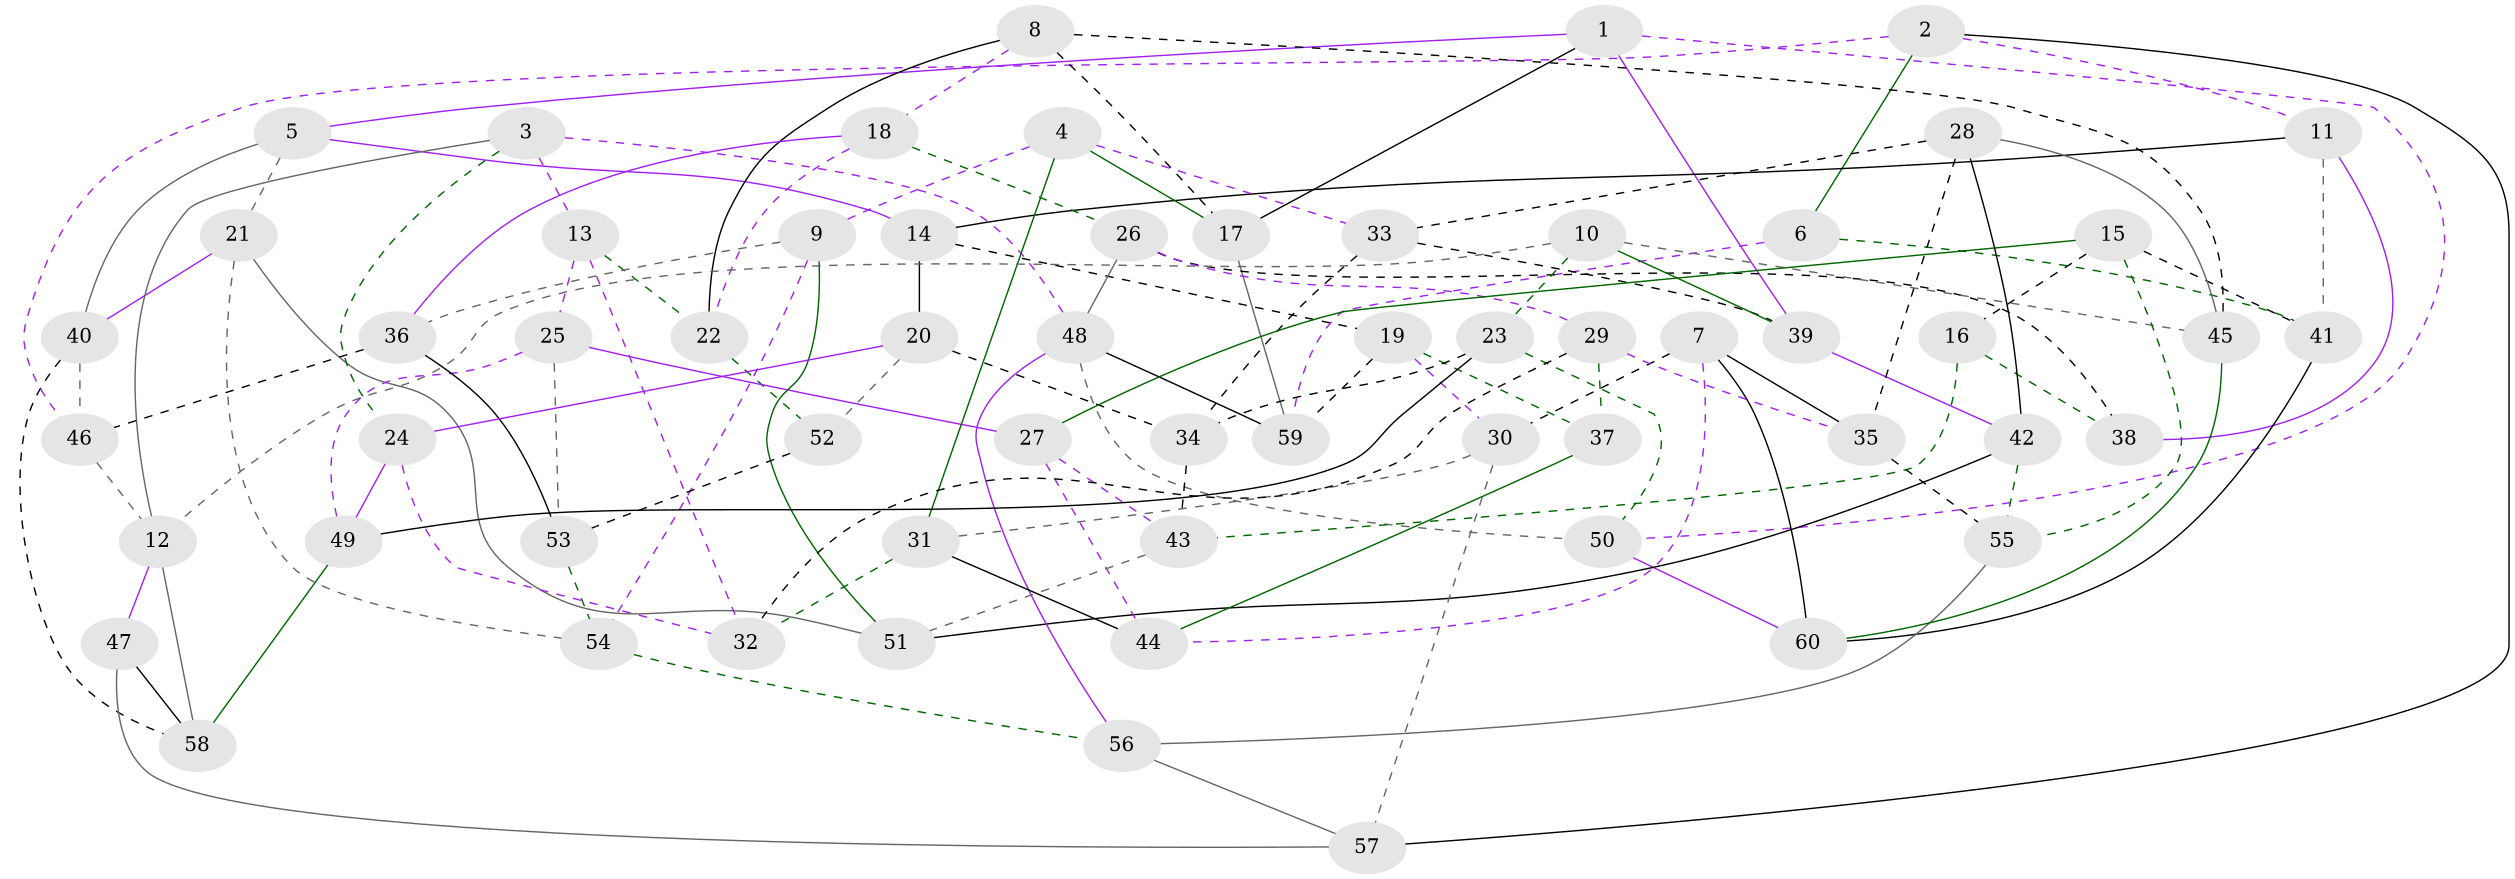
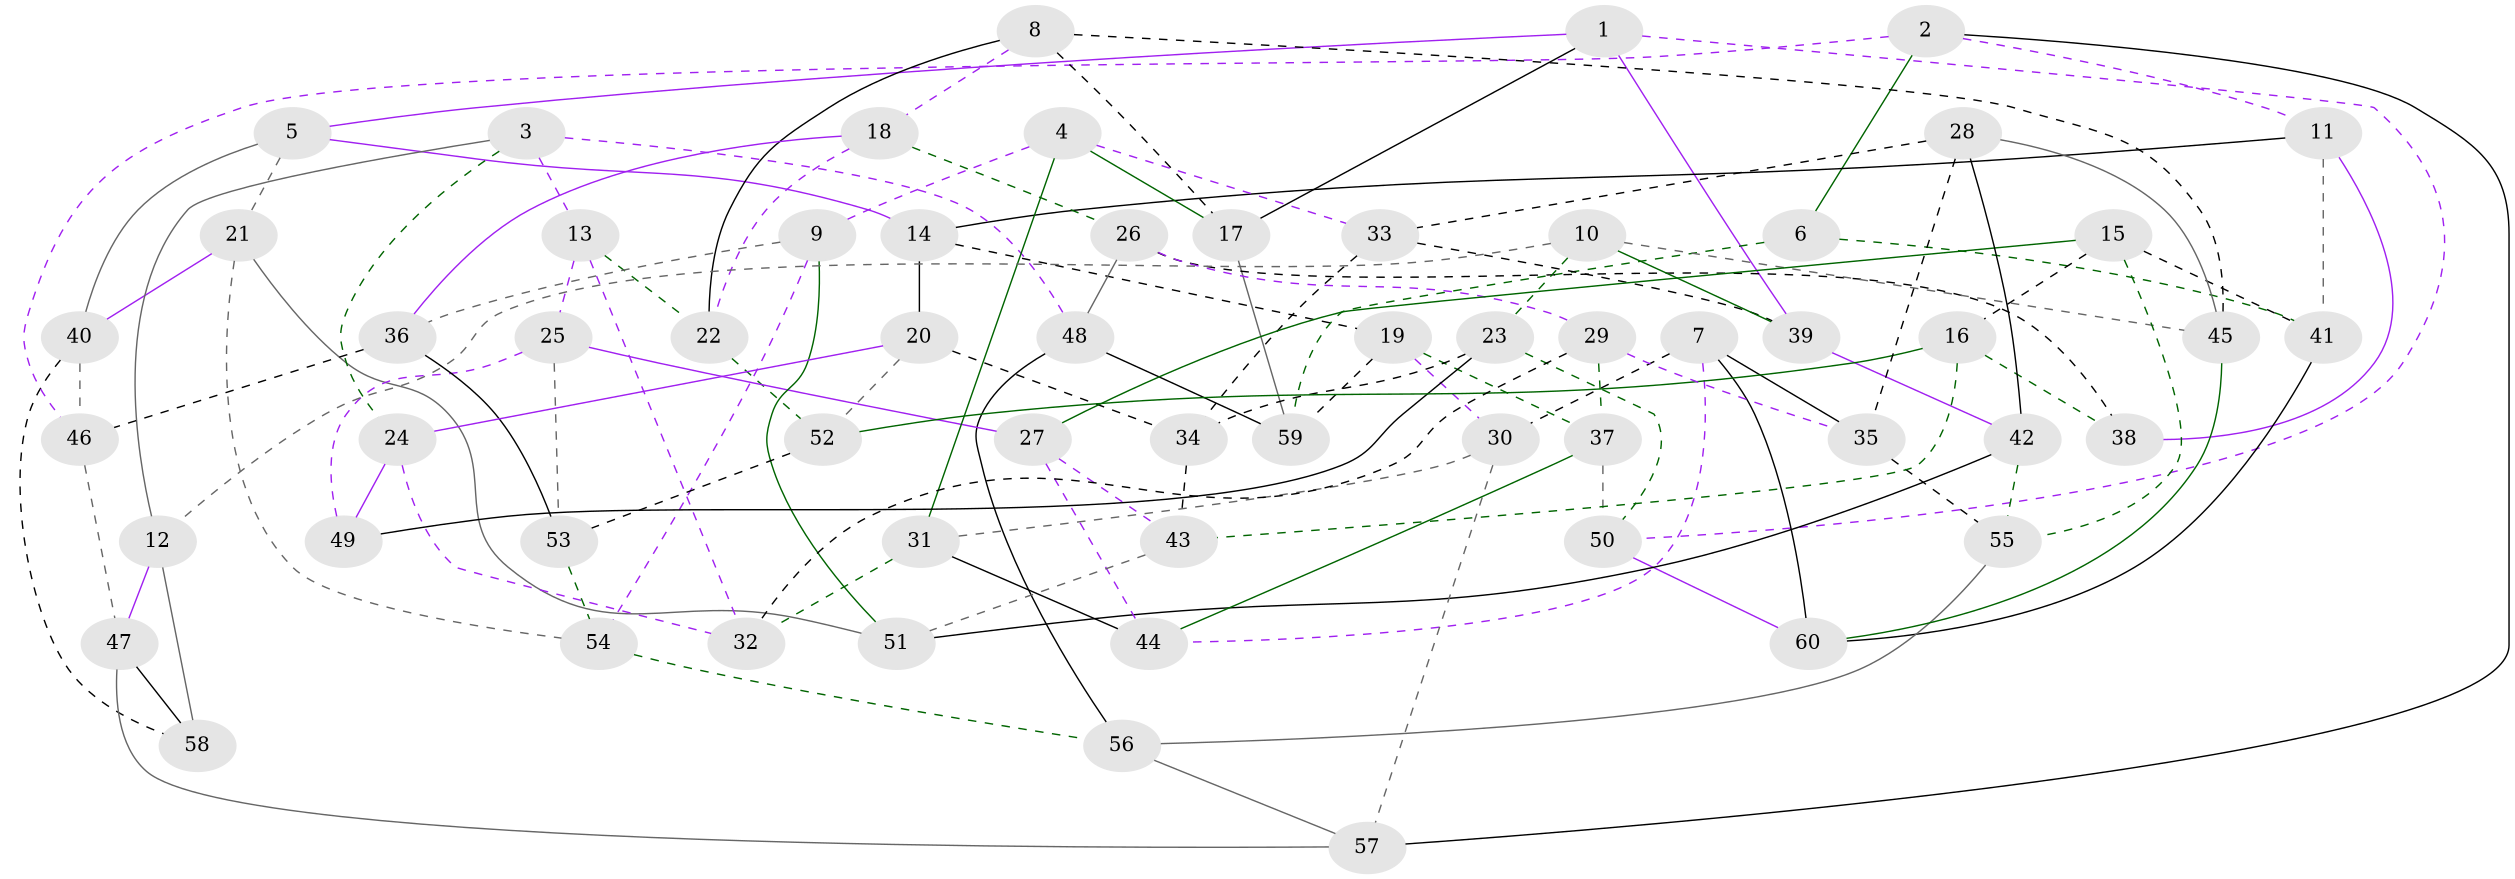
edge "6" -- "59": color purple -> darkgreen
edge "16" -- "52": added
edge "46" -- "12": now "46" -- "47"
edge "48" -- "50": now "37" -- "50"
edge "48" -- "56": color purple -> black
edge "49" -- "58": removed
